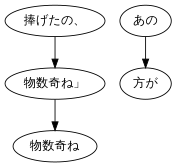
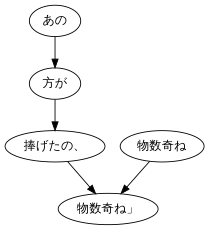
edge "方が" -> "捧げたの、": added
edge "物数奇ね」" -> "物数奇ね": reversed
